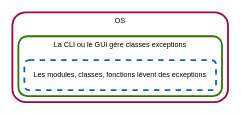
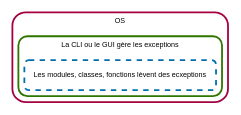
node "La CLI ou le GUI gère classes exceptions": label "La CLI ou le GUI gère classes exceptions" -> "La CLI ou le GUI gère les exceptions"
